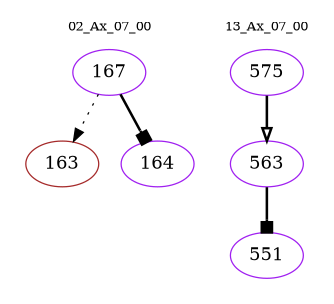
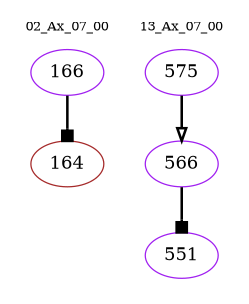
node "167": label "167" -> "166"
node "163": removed
node "164": color purple -> brown
node "563": label "563" -> "566"
